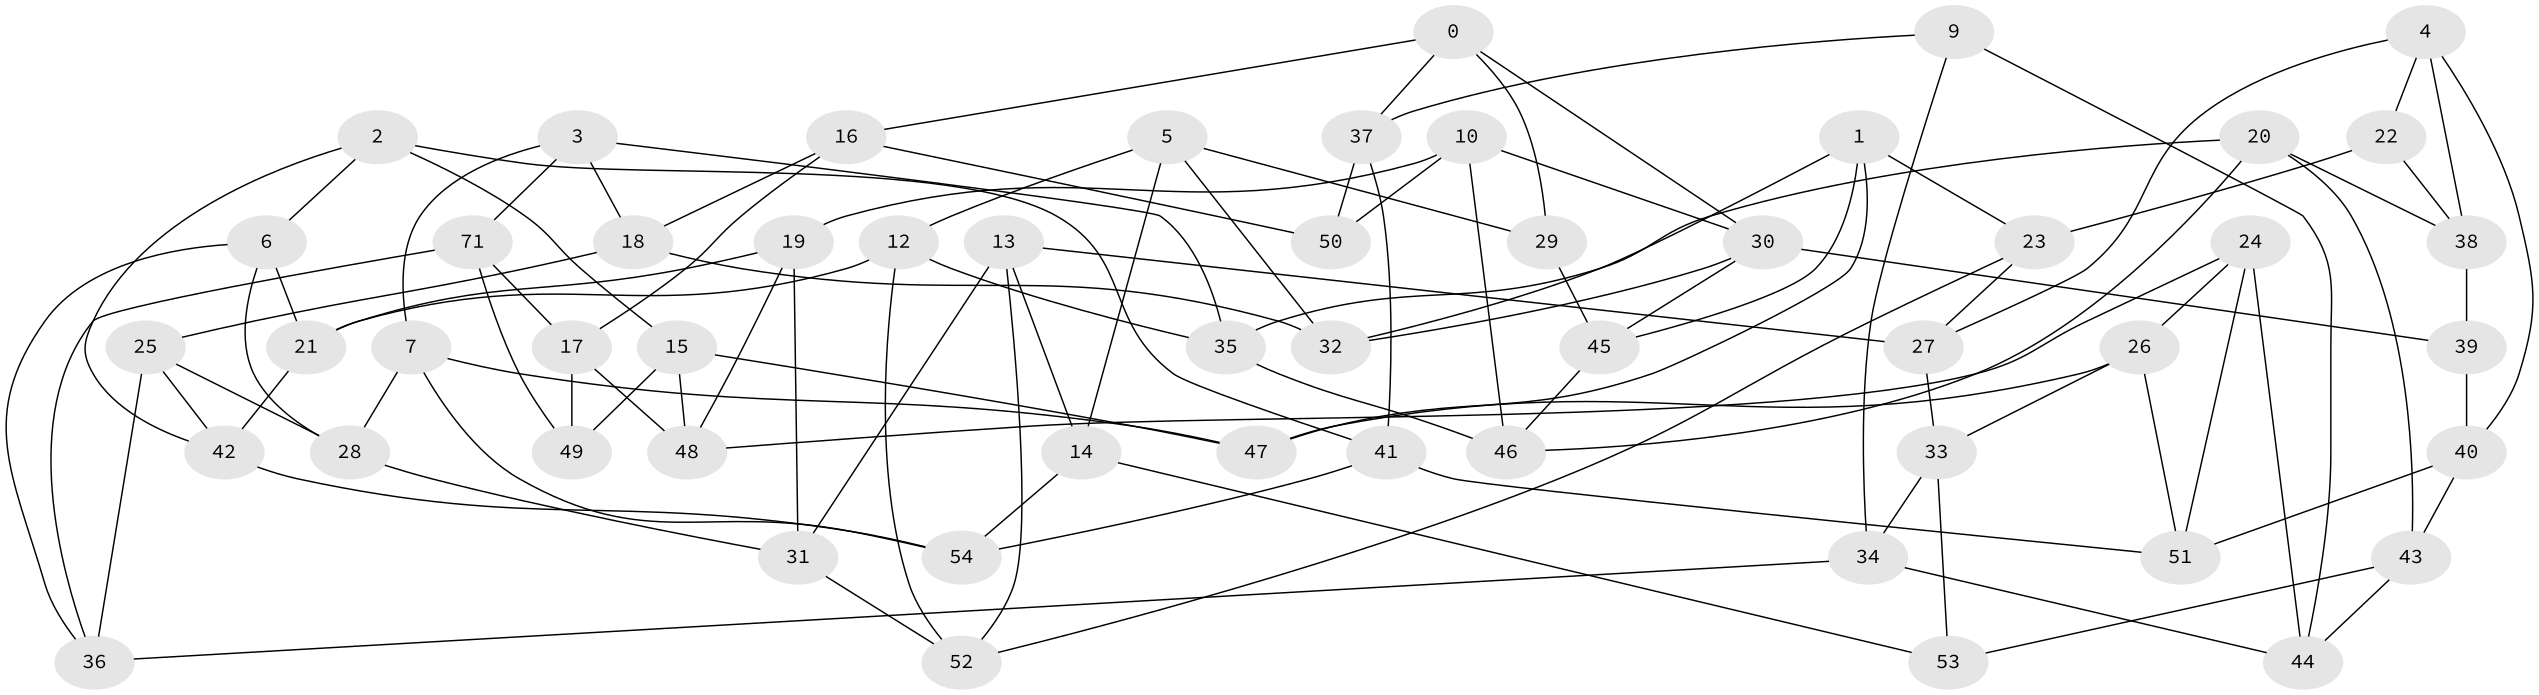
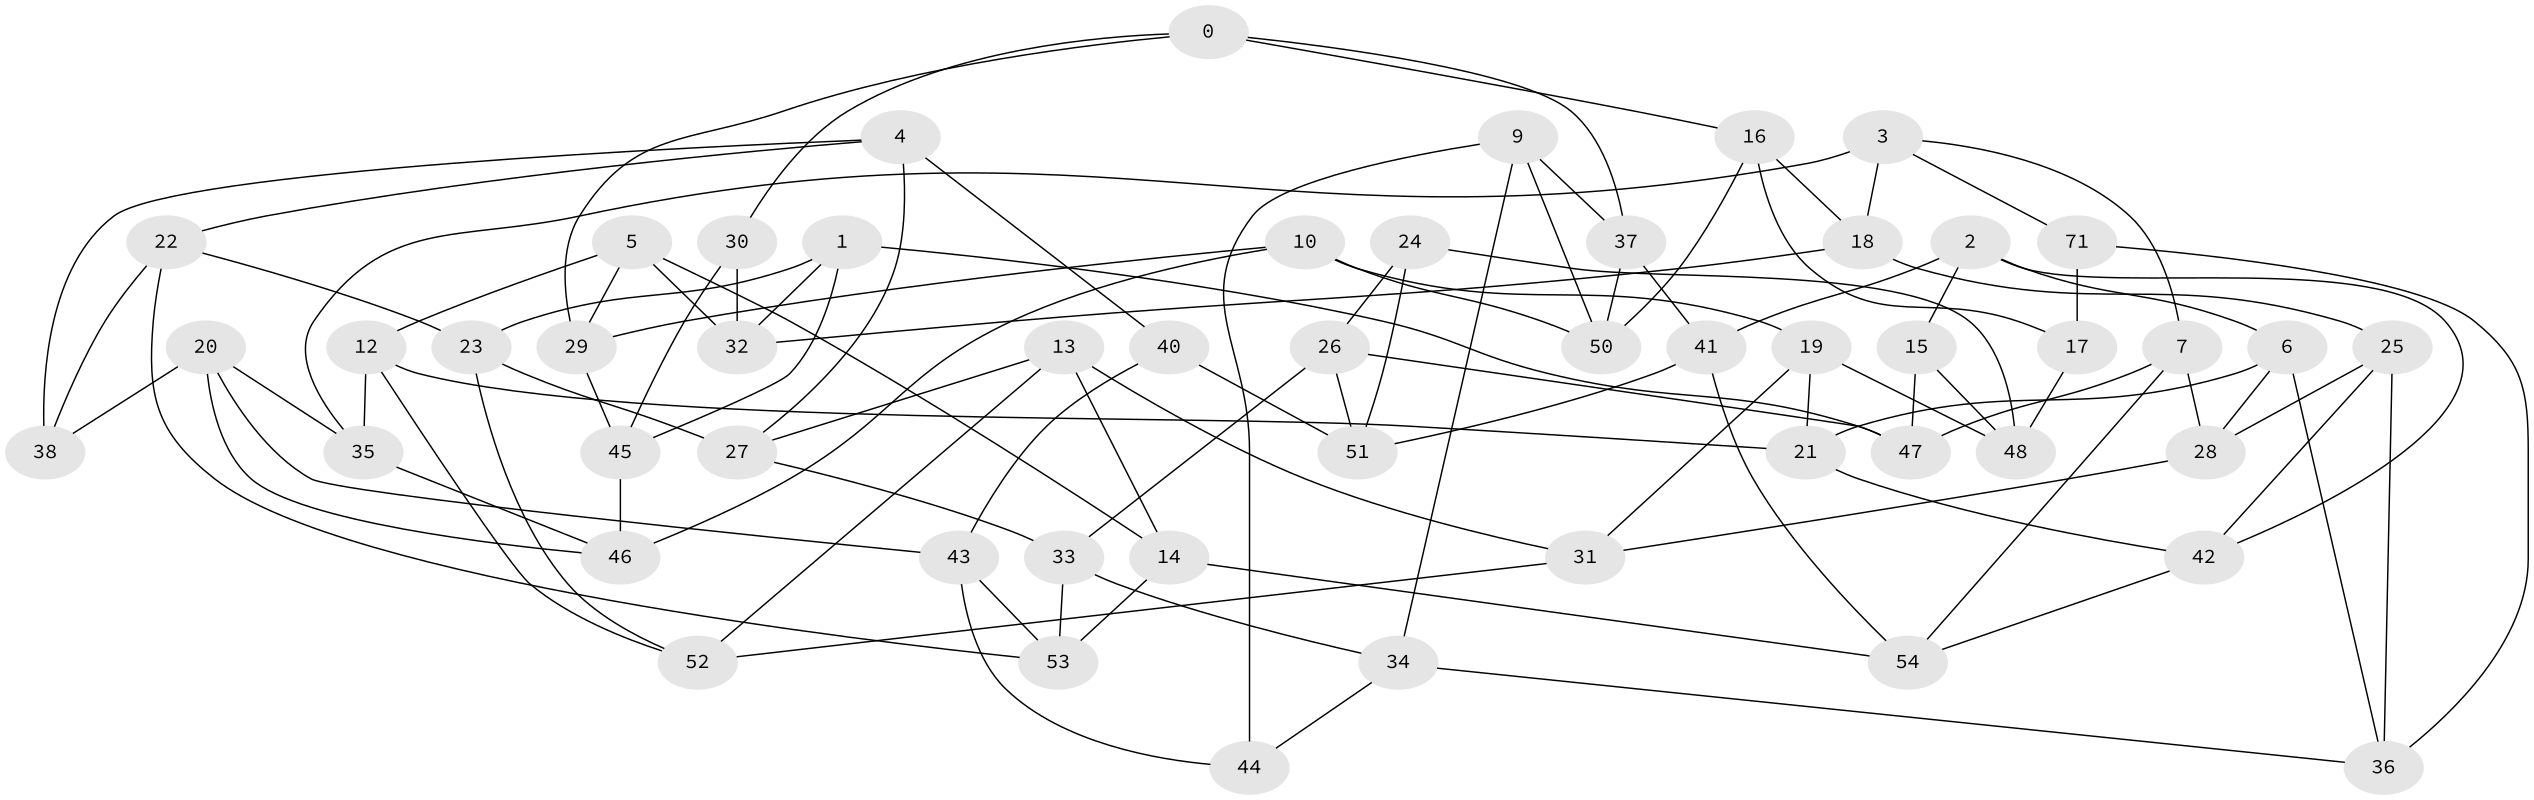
edge "10" -- "30": now "10" -- "29"
edge "9" -- "50": added
node "39": removed
node "49": removed
edge "24" -- "44": removed
edge "22" -- "53": added
